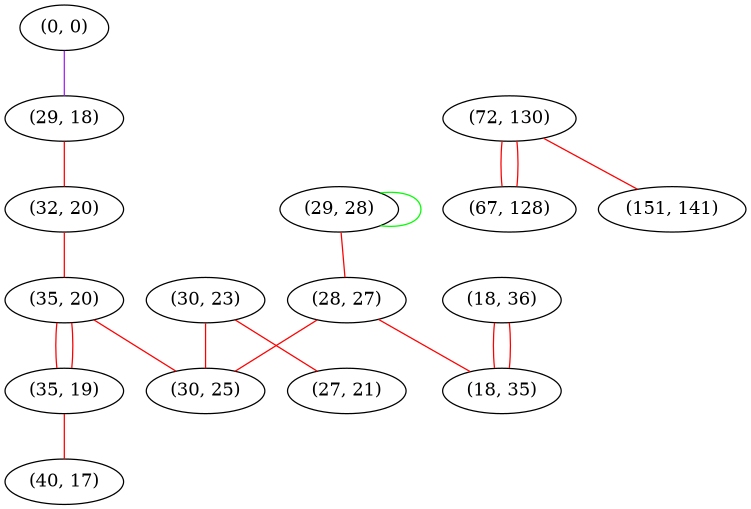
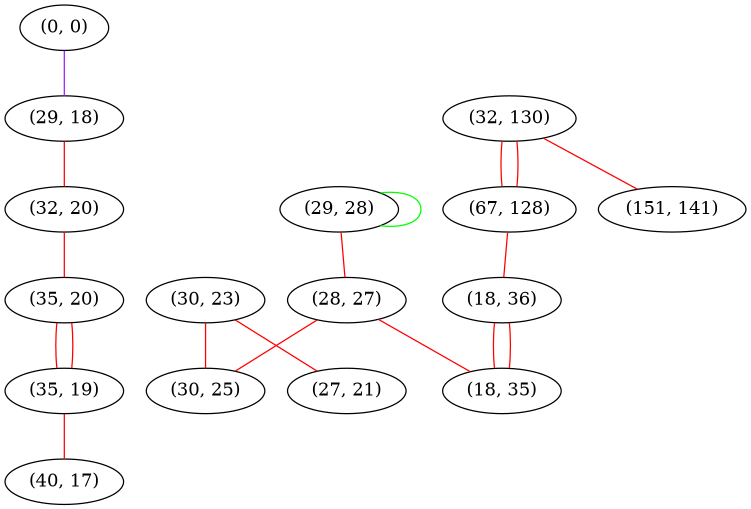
node "(72, 130)": label "(72, 130)" -> "(32, 130)"
edge "(67, 128)" -- "(18, 36)": added
edge "(35, 20)" -- "(30, 25)": removed
